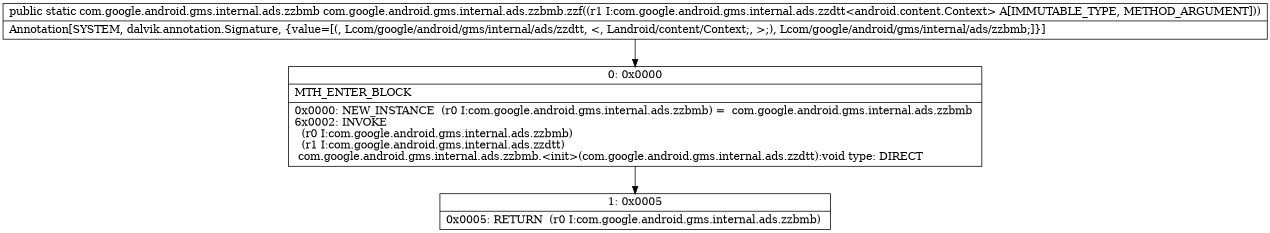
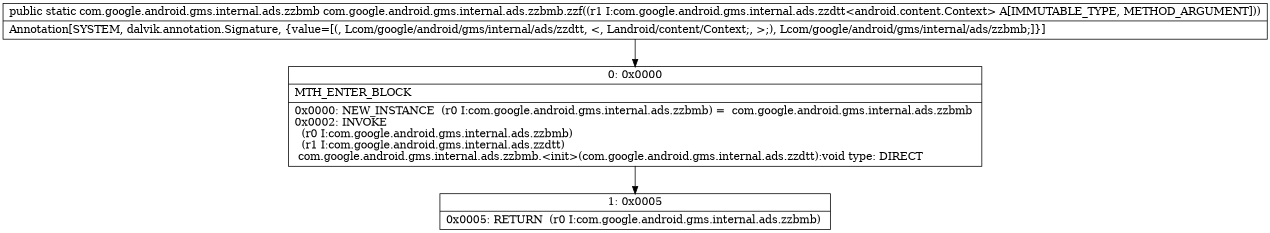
node "0: 0x0000": text "6x0002: INVOKE" -> "0x0002: INVOKE"
